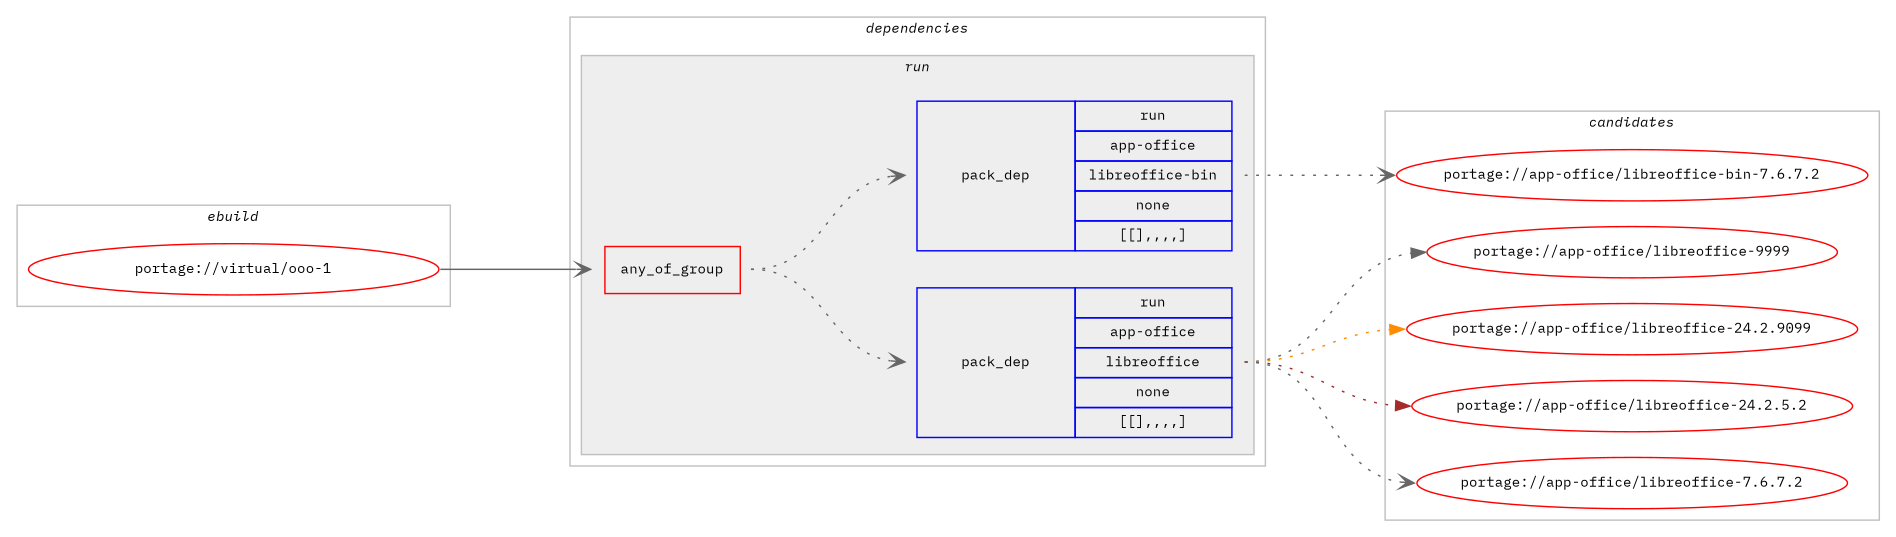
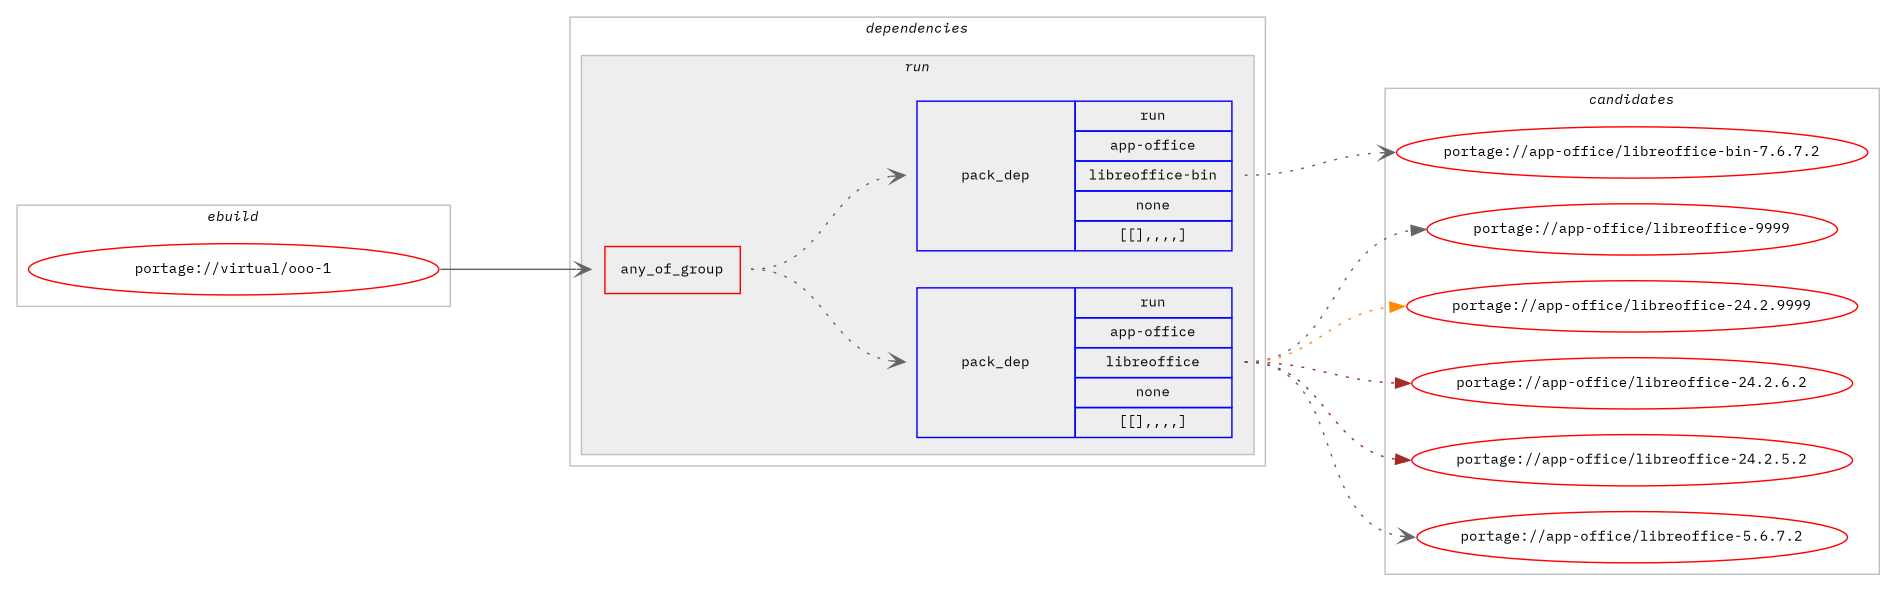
node "portage://app-office/libreoffice-24.2.9099": label "portage://app-office/libreoffice-24.2.9099" -> "portage://app-office/libreoffice-24.2.9999"
node "portage://app-office/libreoffice-24.2.6.2": added
node "portage://app-office/libreoffice-7.6.7.2": label "portage://app-office/libreoffice-7.6.7.2" -> "portage://app-office/libreoffice-5.6.7.2"
